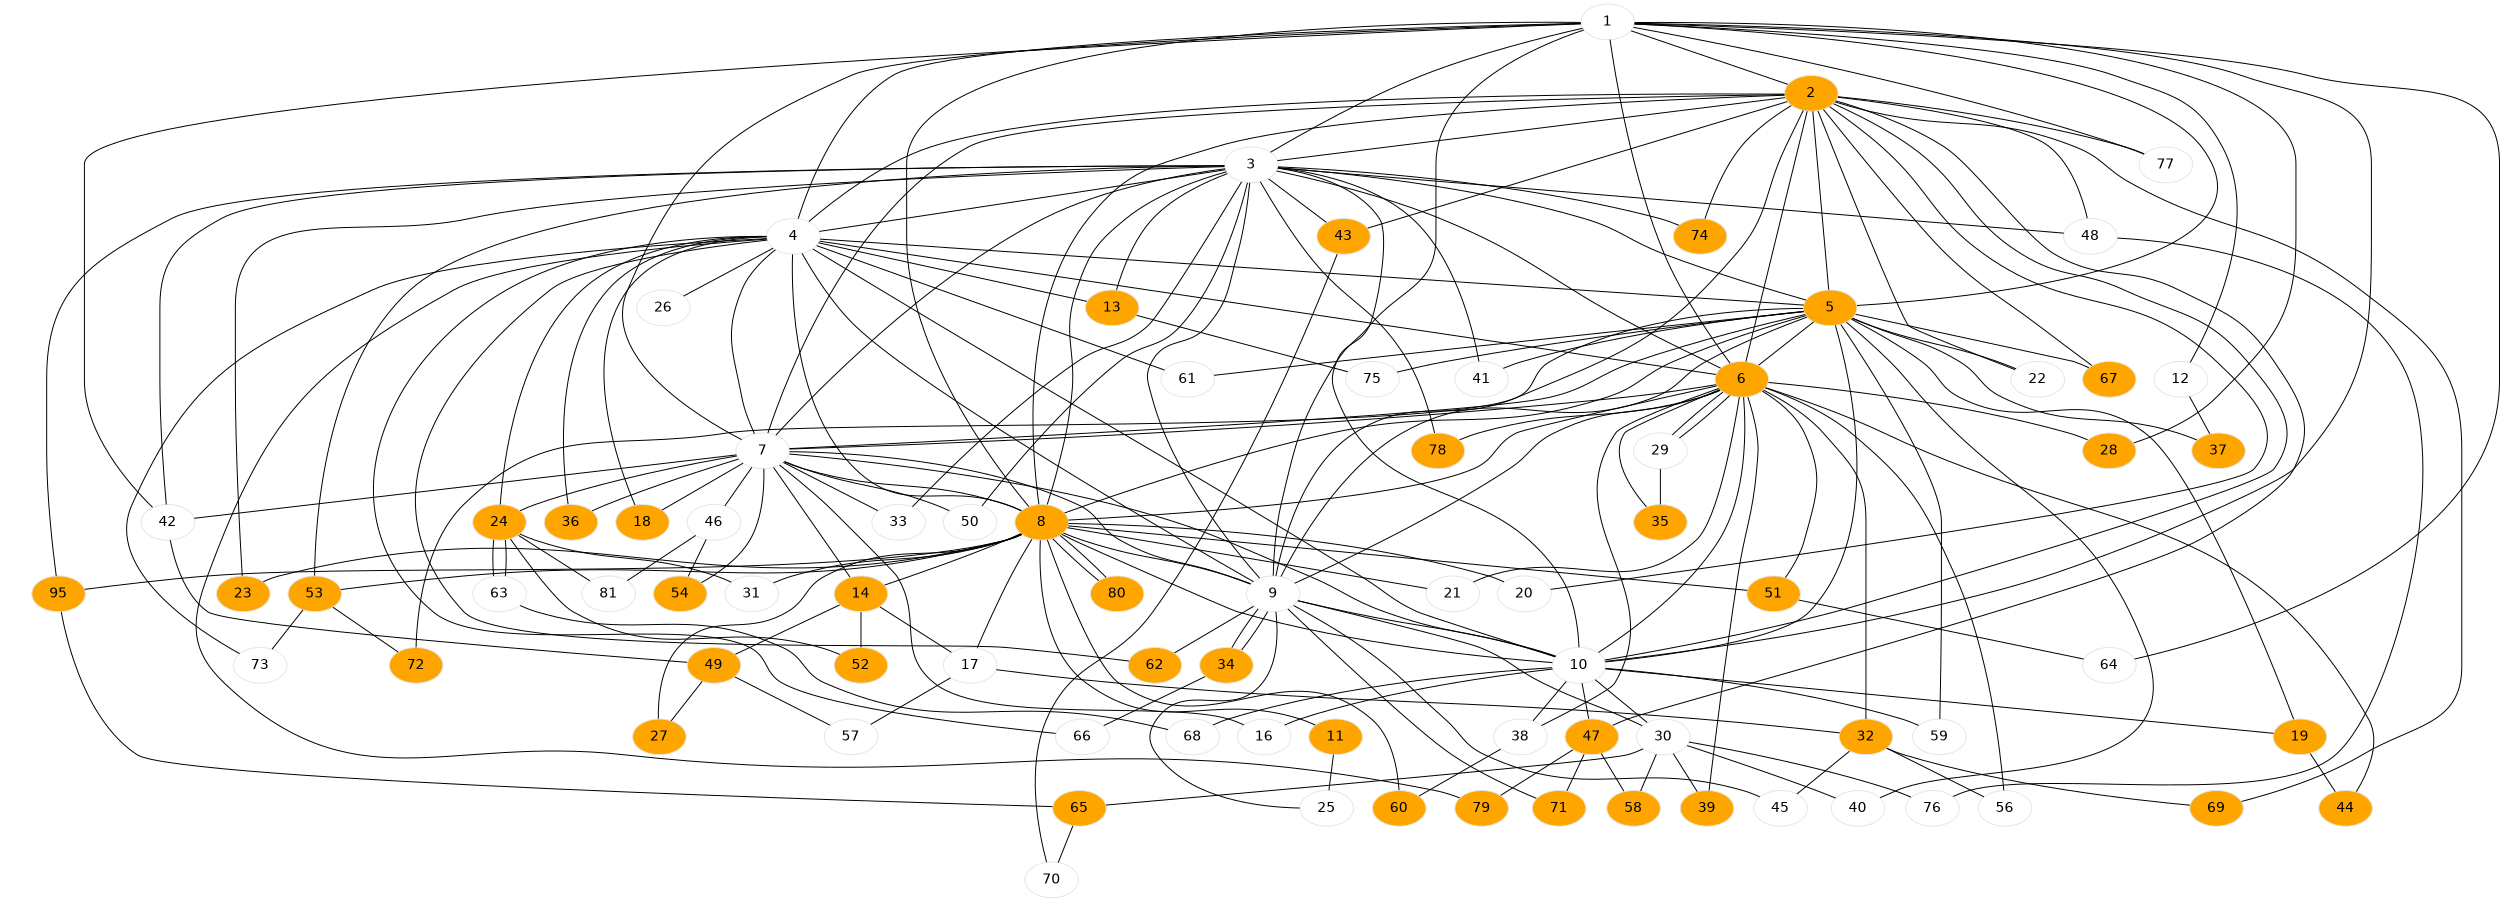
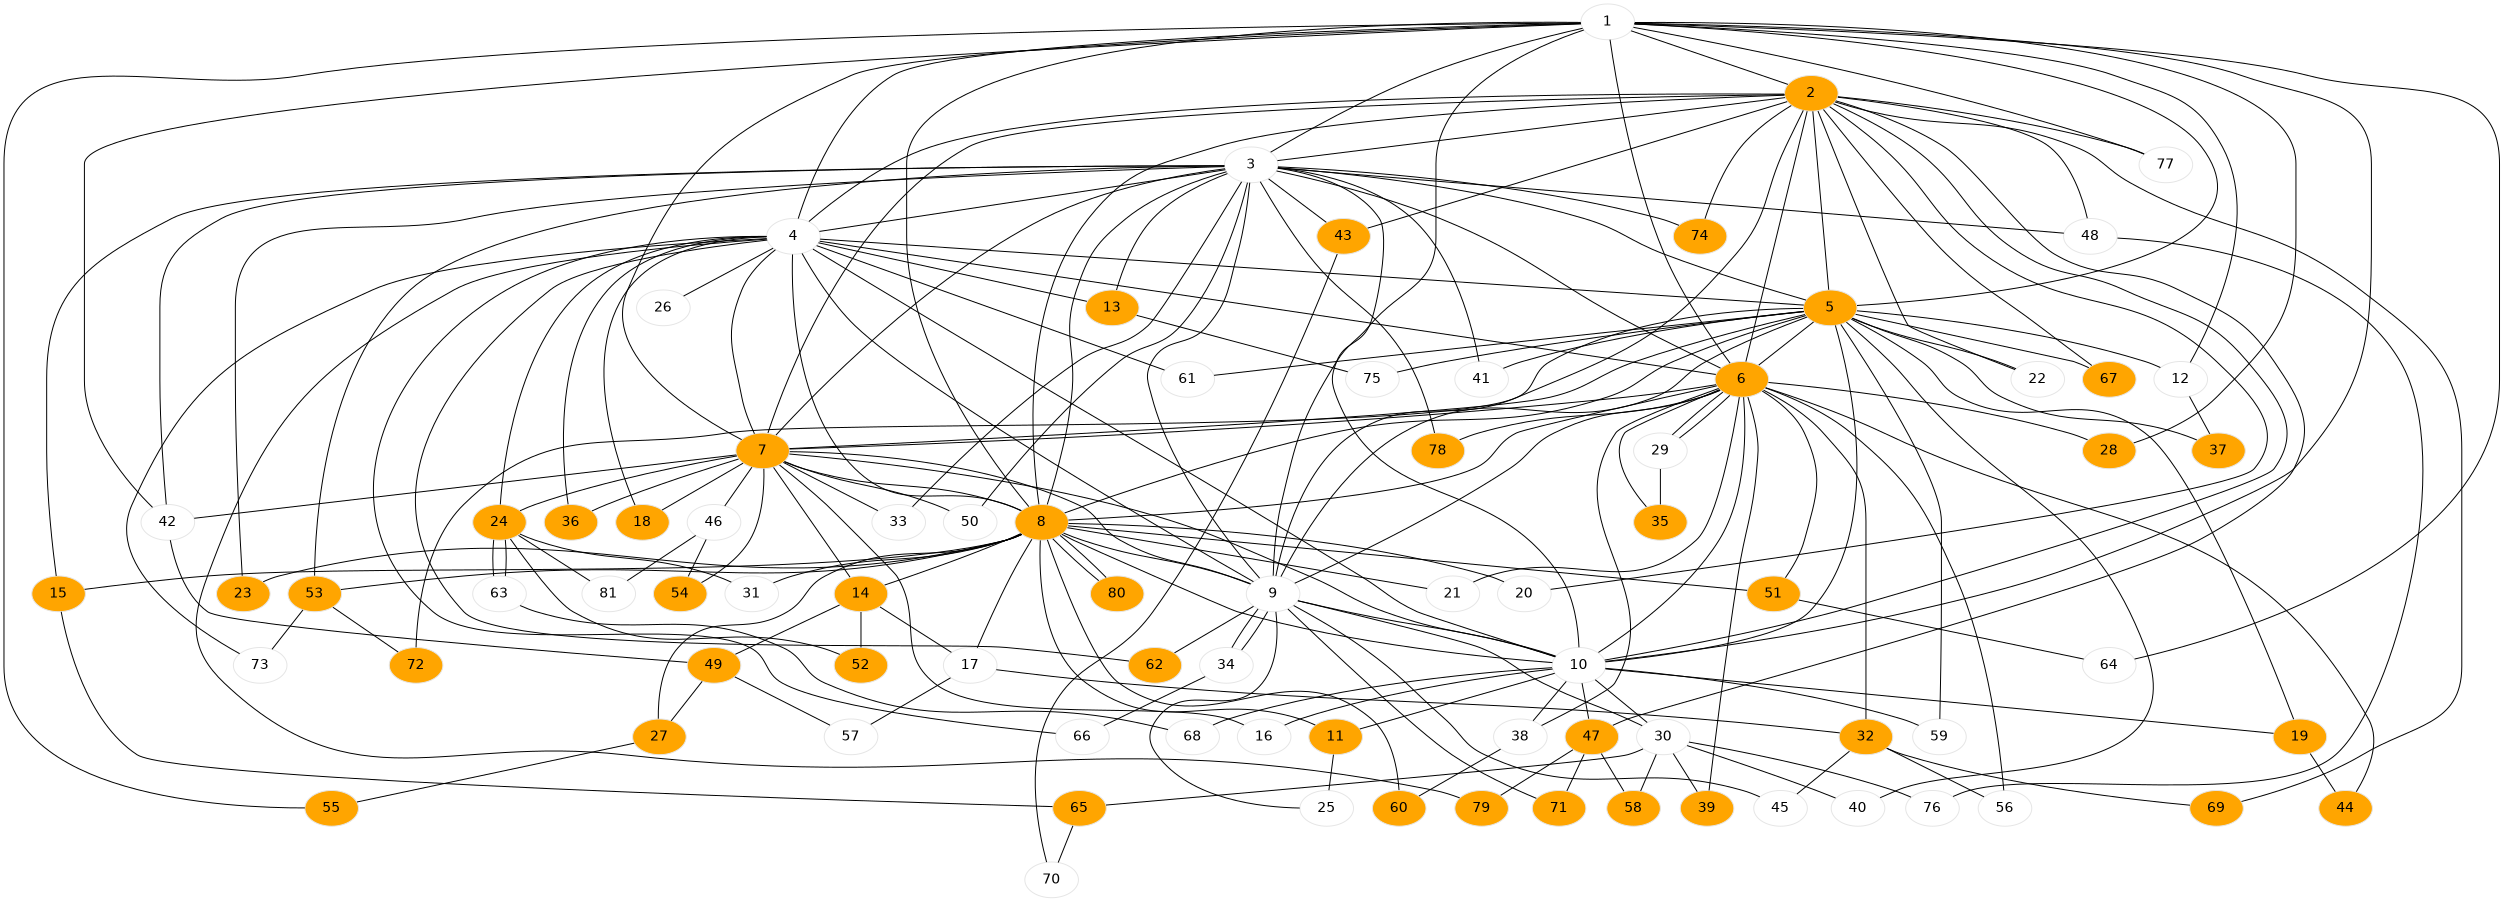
edge "5" -- "12": added
node "7": fillcolor white -> orange
node "95": label "95" -> "15"
node "34": fillcolor orange -> white
edge "10" -- "11": added
node "55": added
